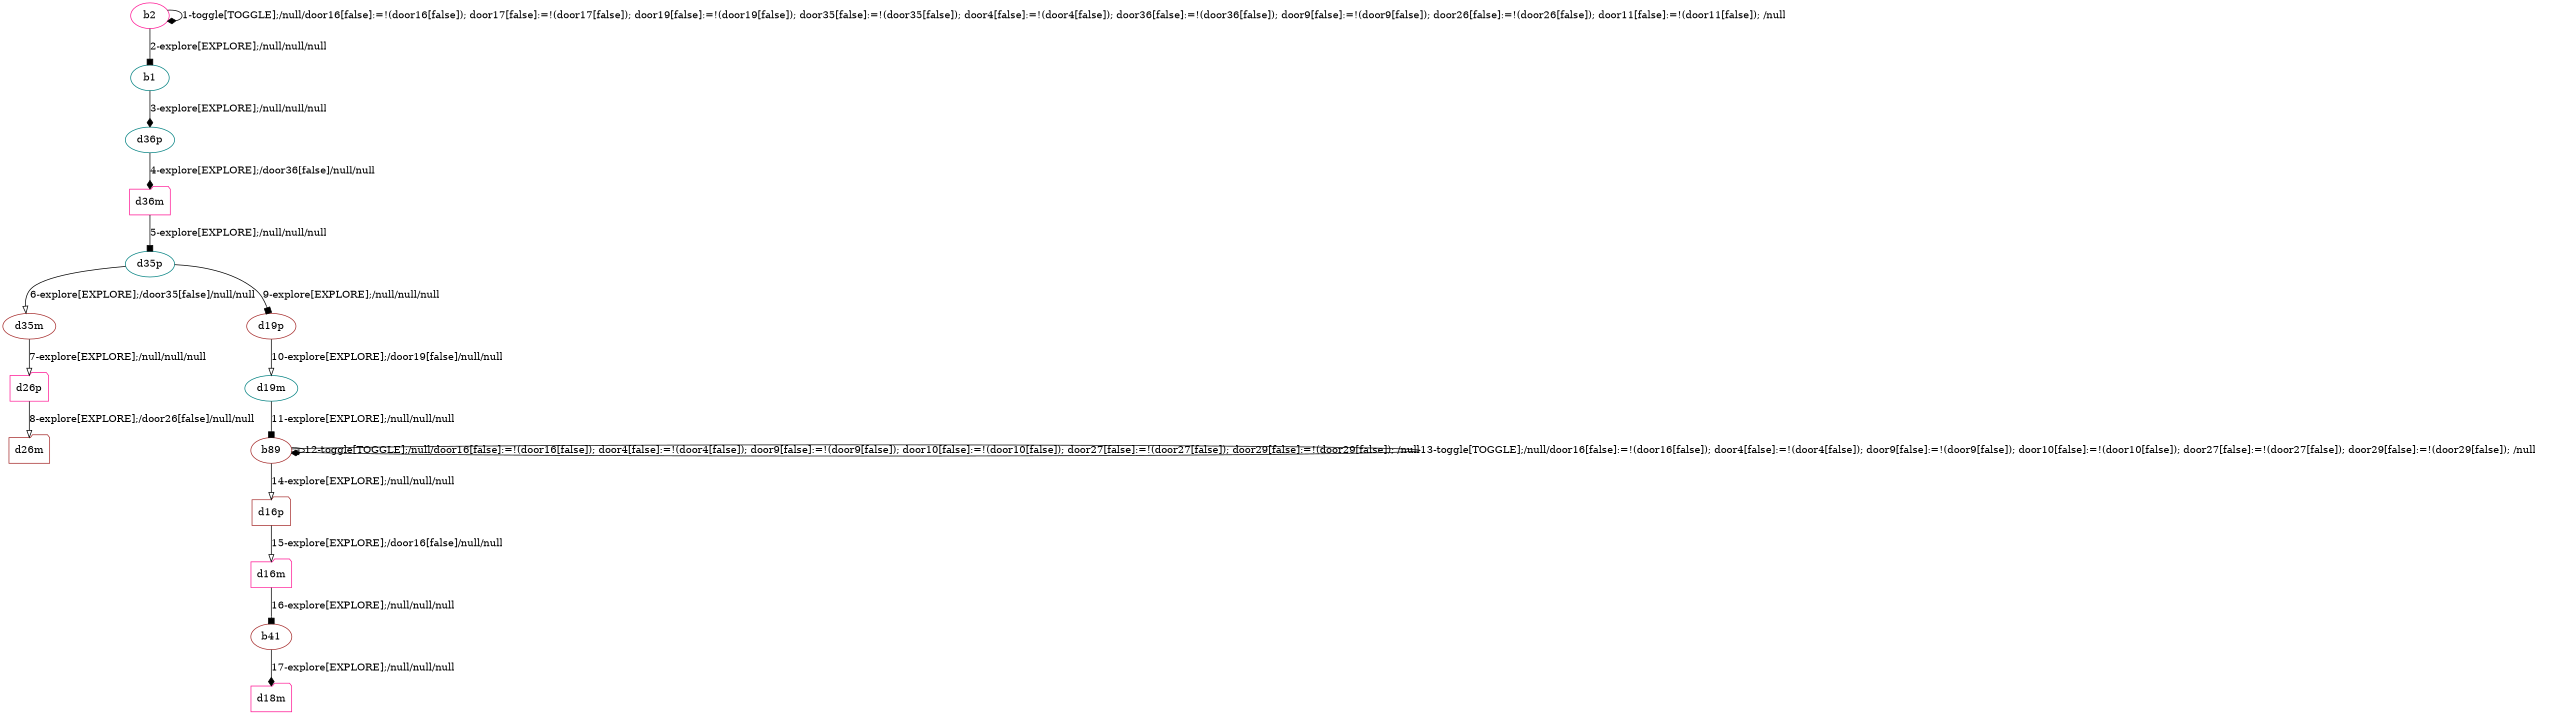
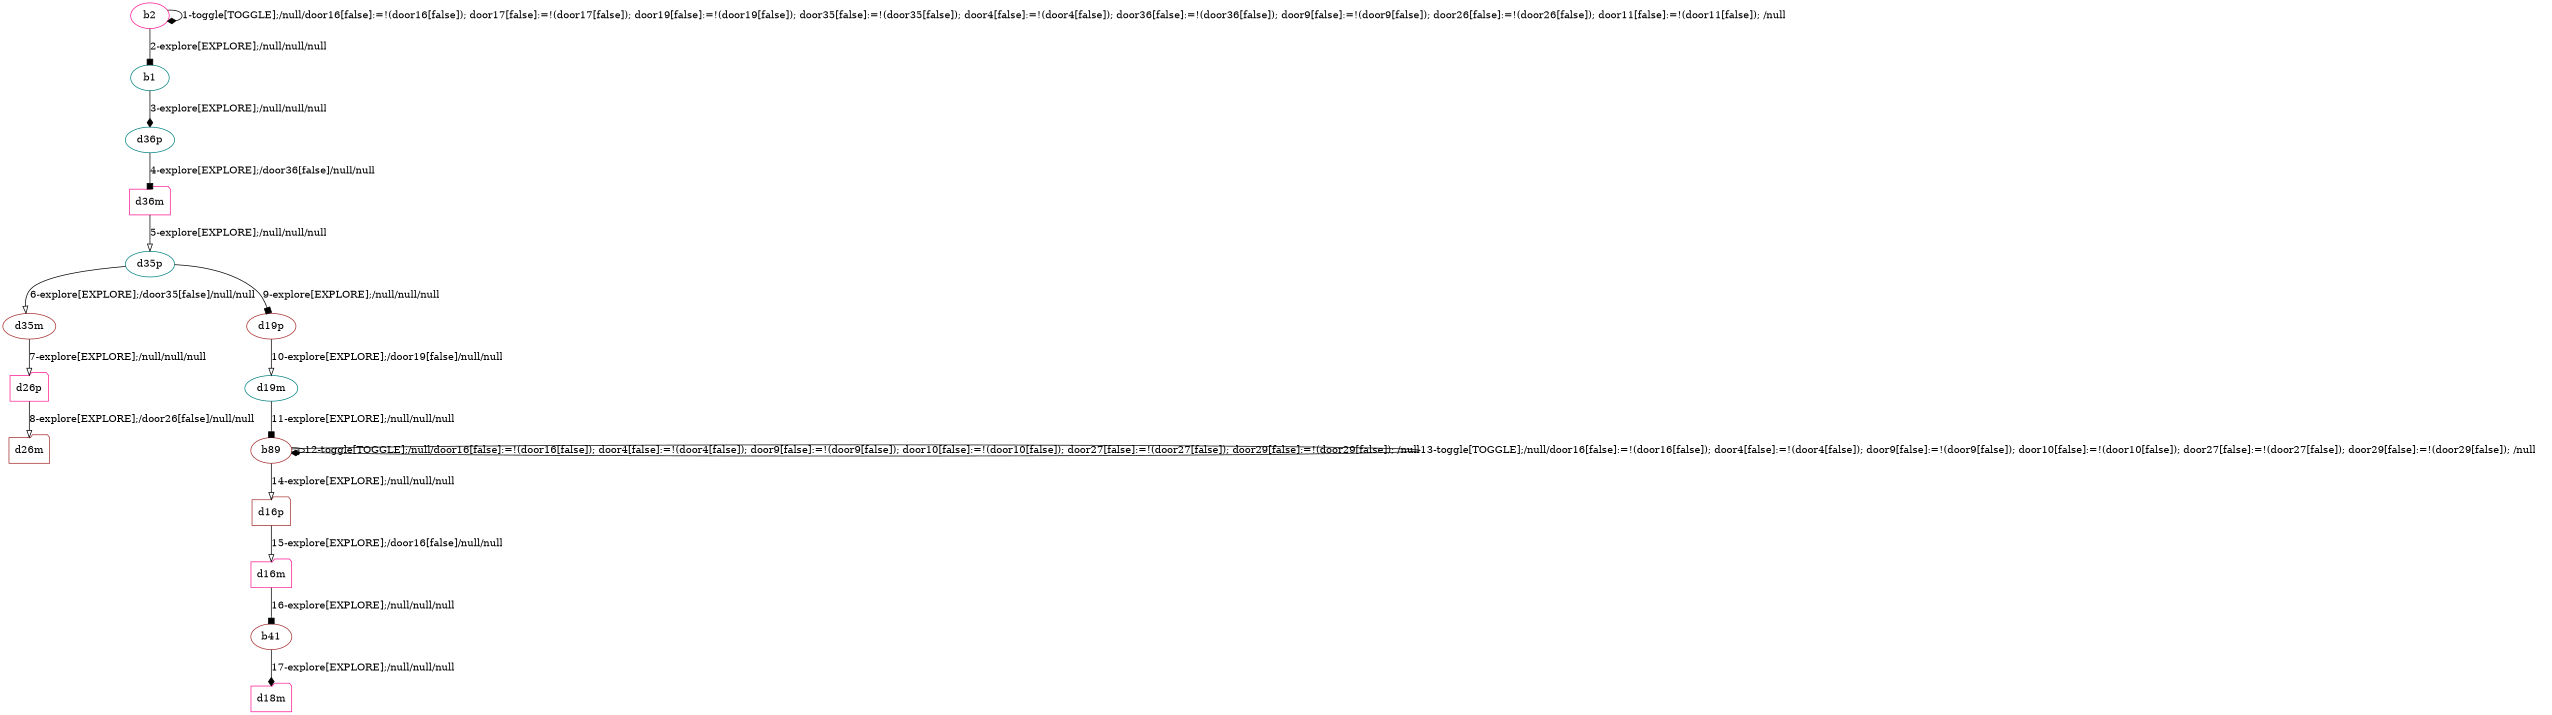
edge "d36p" -> "d36m": arrowhead diamond -> box
edge "d36m" -> "d35p": arrowhead box -> onormal
